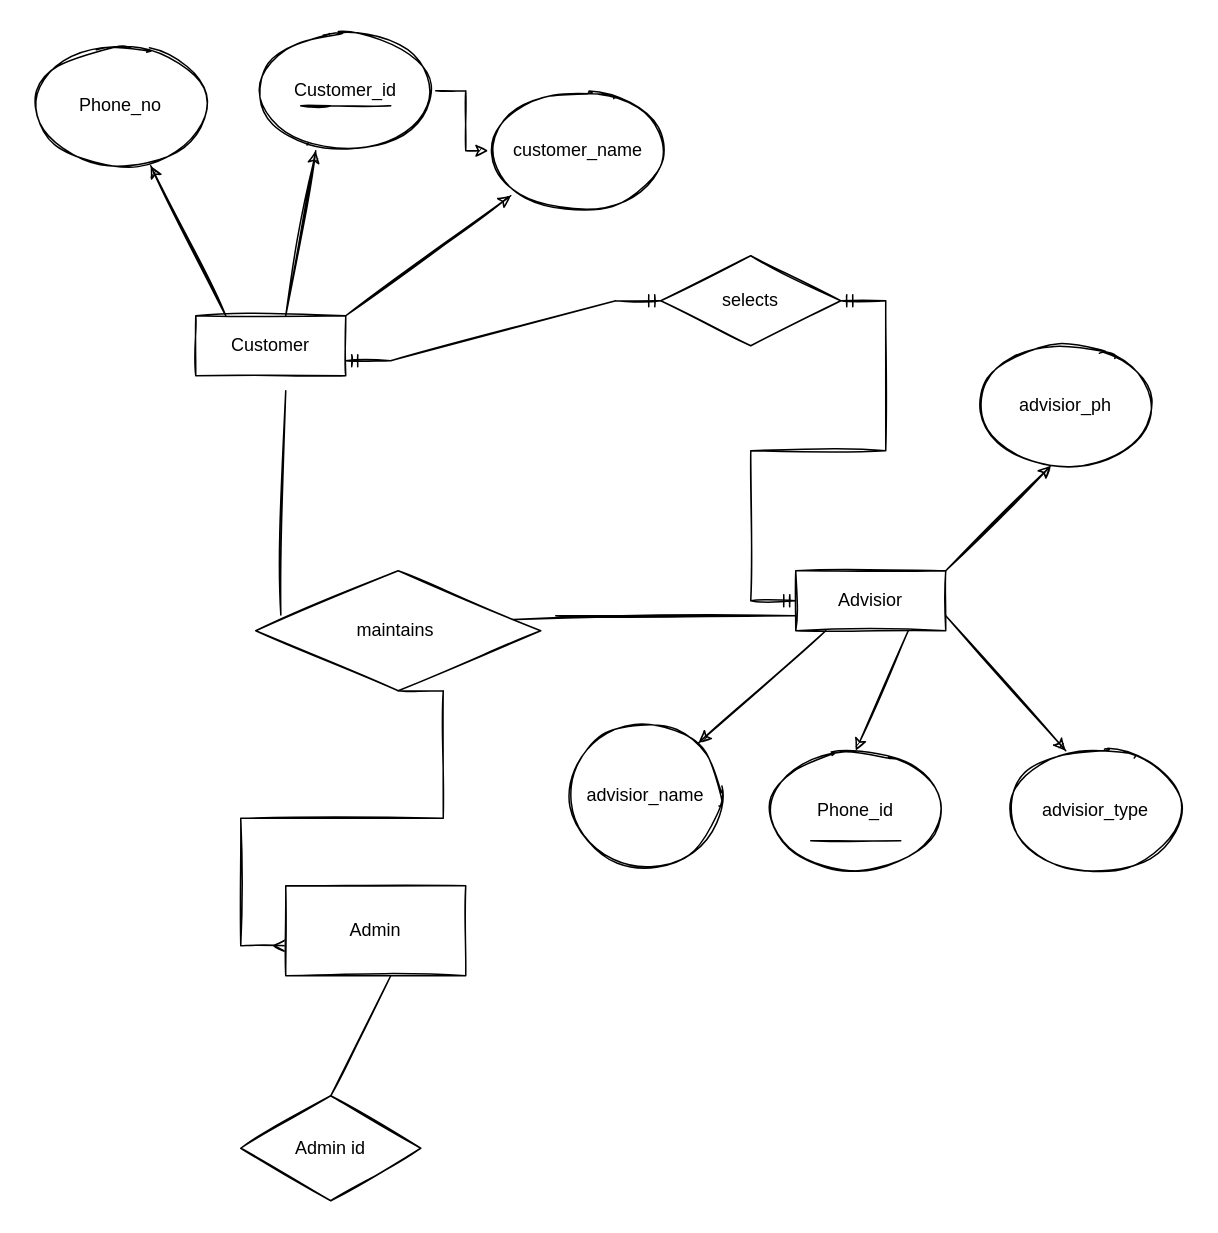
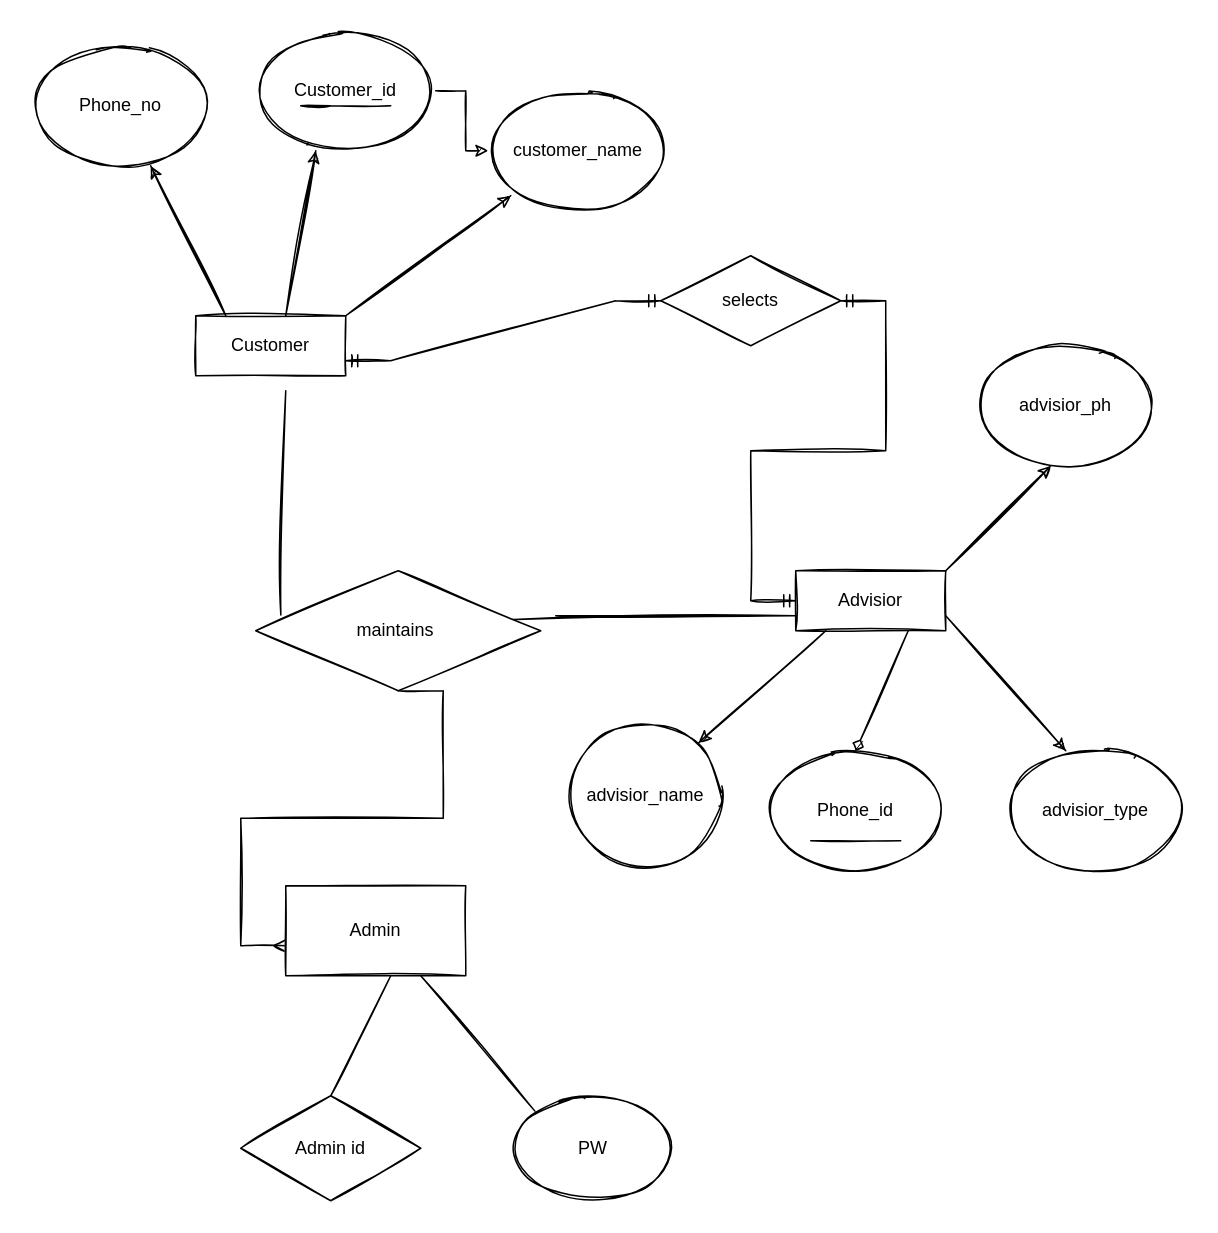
edge "Advisior" -> "Phone_id": arrowhead classic -> diamond
edge "Admin" -- "PW": added
node "PW": added
